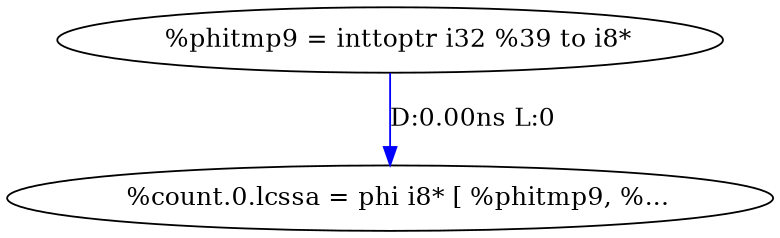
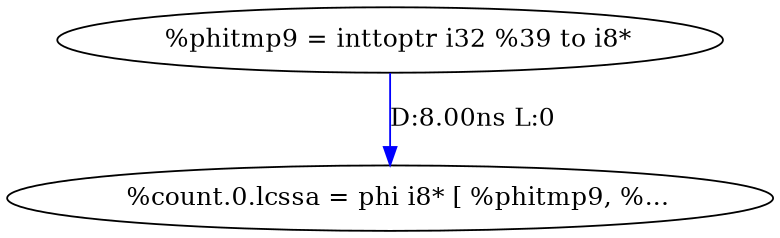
edge "%phitmp9 = inttoptr i32 %39 to i8*" -> "%count.0.lcssa = phi i8* [ %phitmp9, %...": label "D:0.00ns L:0" -> "D:8.00ns L:0"
